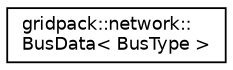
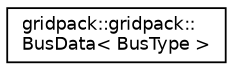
node "gridpack::network:: BusData< BusType >": label "gridpack::network:: BusData< BusType >" -> "gridpack::gridpack:: BusData< BusType >"
